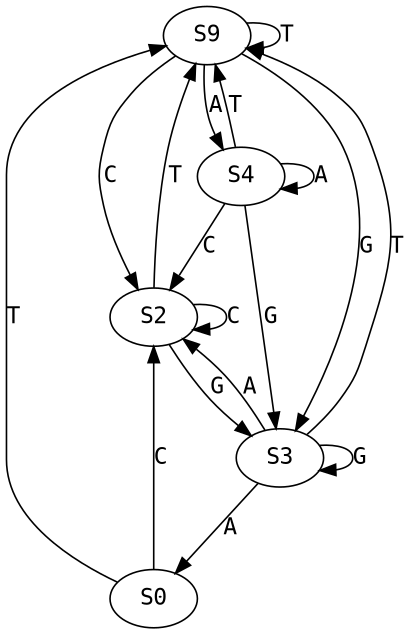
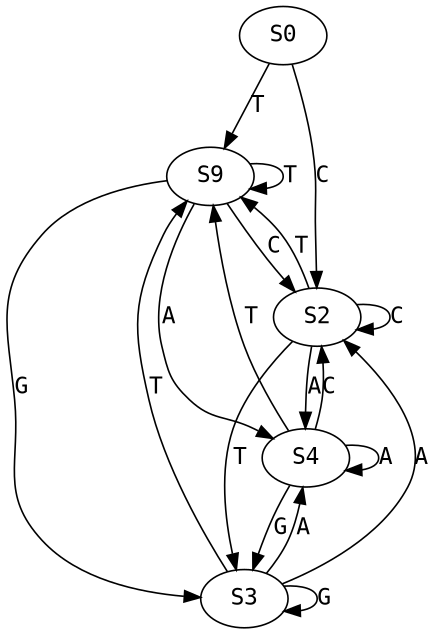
edge "S2" -> "S4": added, label "A"
edge "S2" -> "S3": label "G" -> "T"
edge "S3" -> "S0": now "S3" -> "S4"
